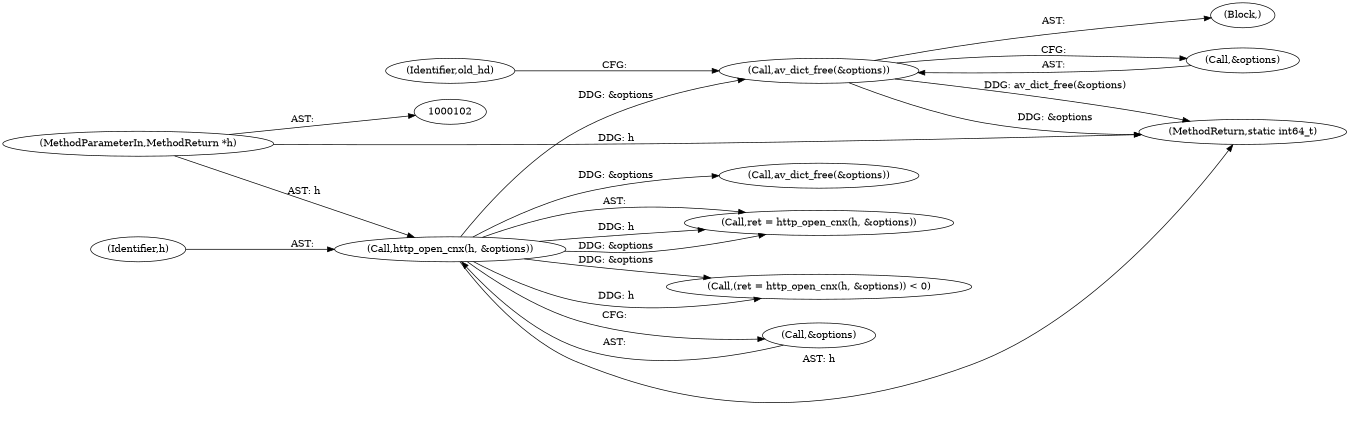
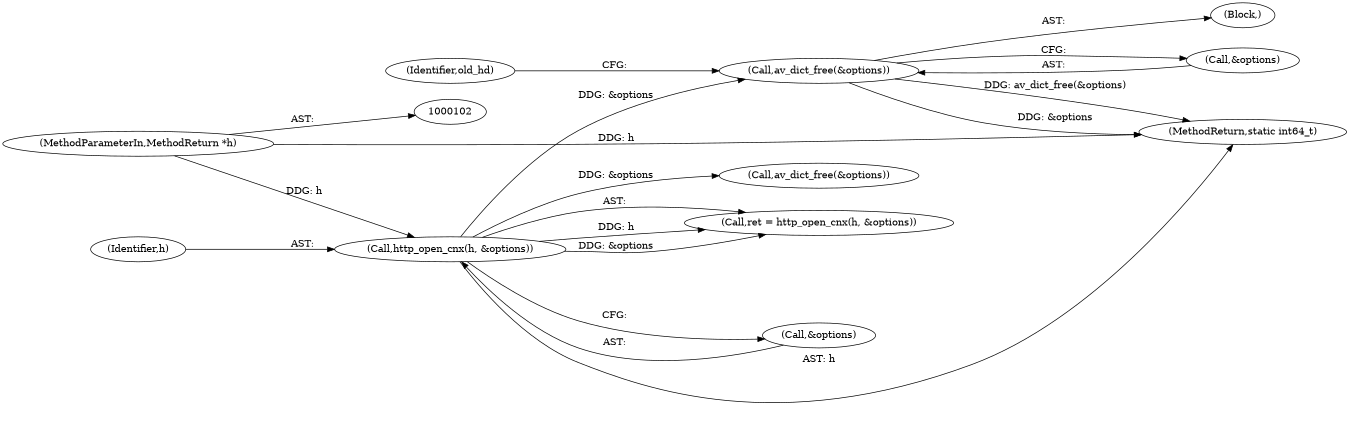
edge "(MethodParameterIn,MethodReturn *h)" -> "(Call,http_open_cnx(h, &options))": label "AST: h" -> "DDG: h"
node "(Call,(ret = http_open_cnx(h, &options)) < 0)": removed
